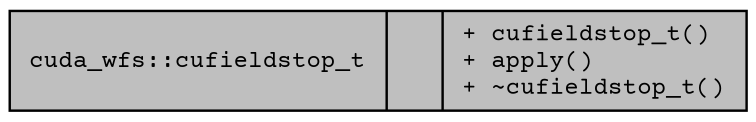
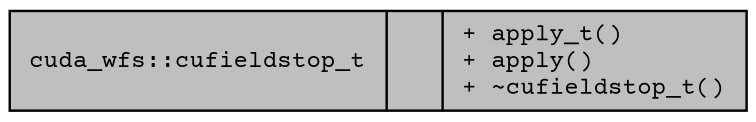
node "cuda_wfs::cufieldstop_t": text "+ cufieldstop_t()" -> "+ apply_t()"
